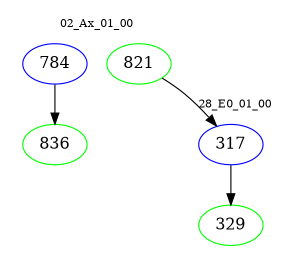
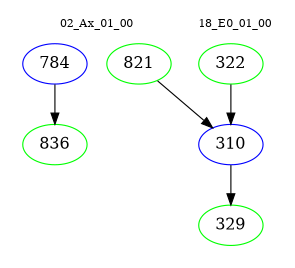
node "322": added
cluster "28_E0_01_00": label "28_E0_01_00" -> "18_E0_01_00"
node "317": label "317" -> "310"
